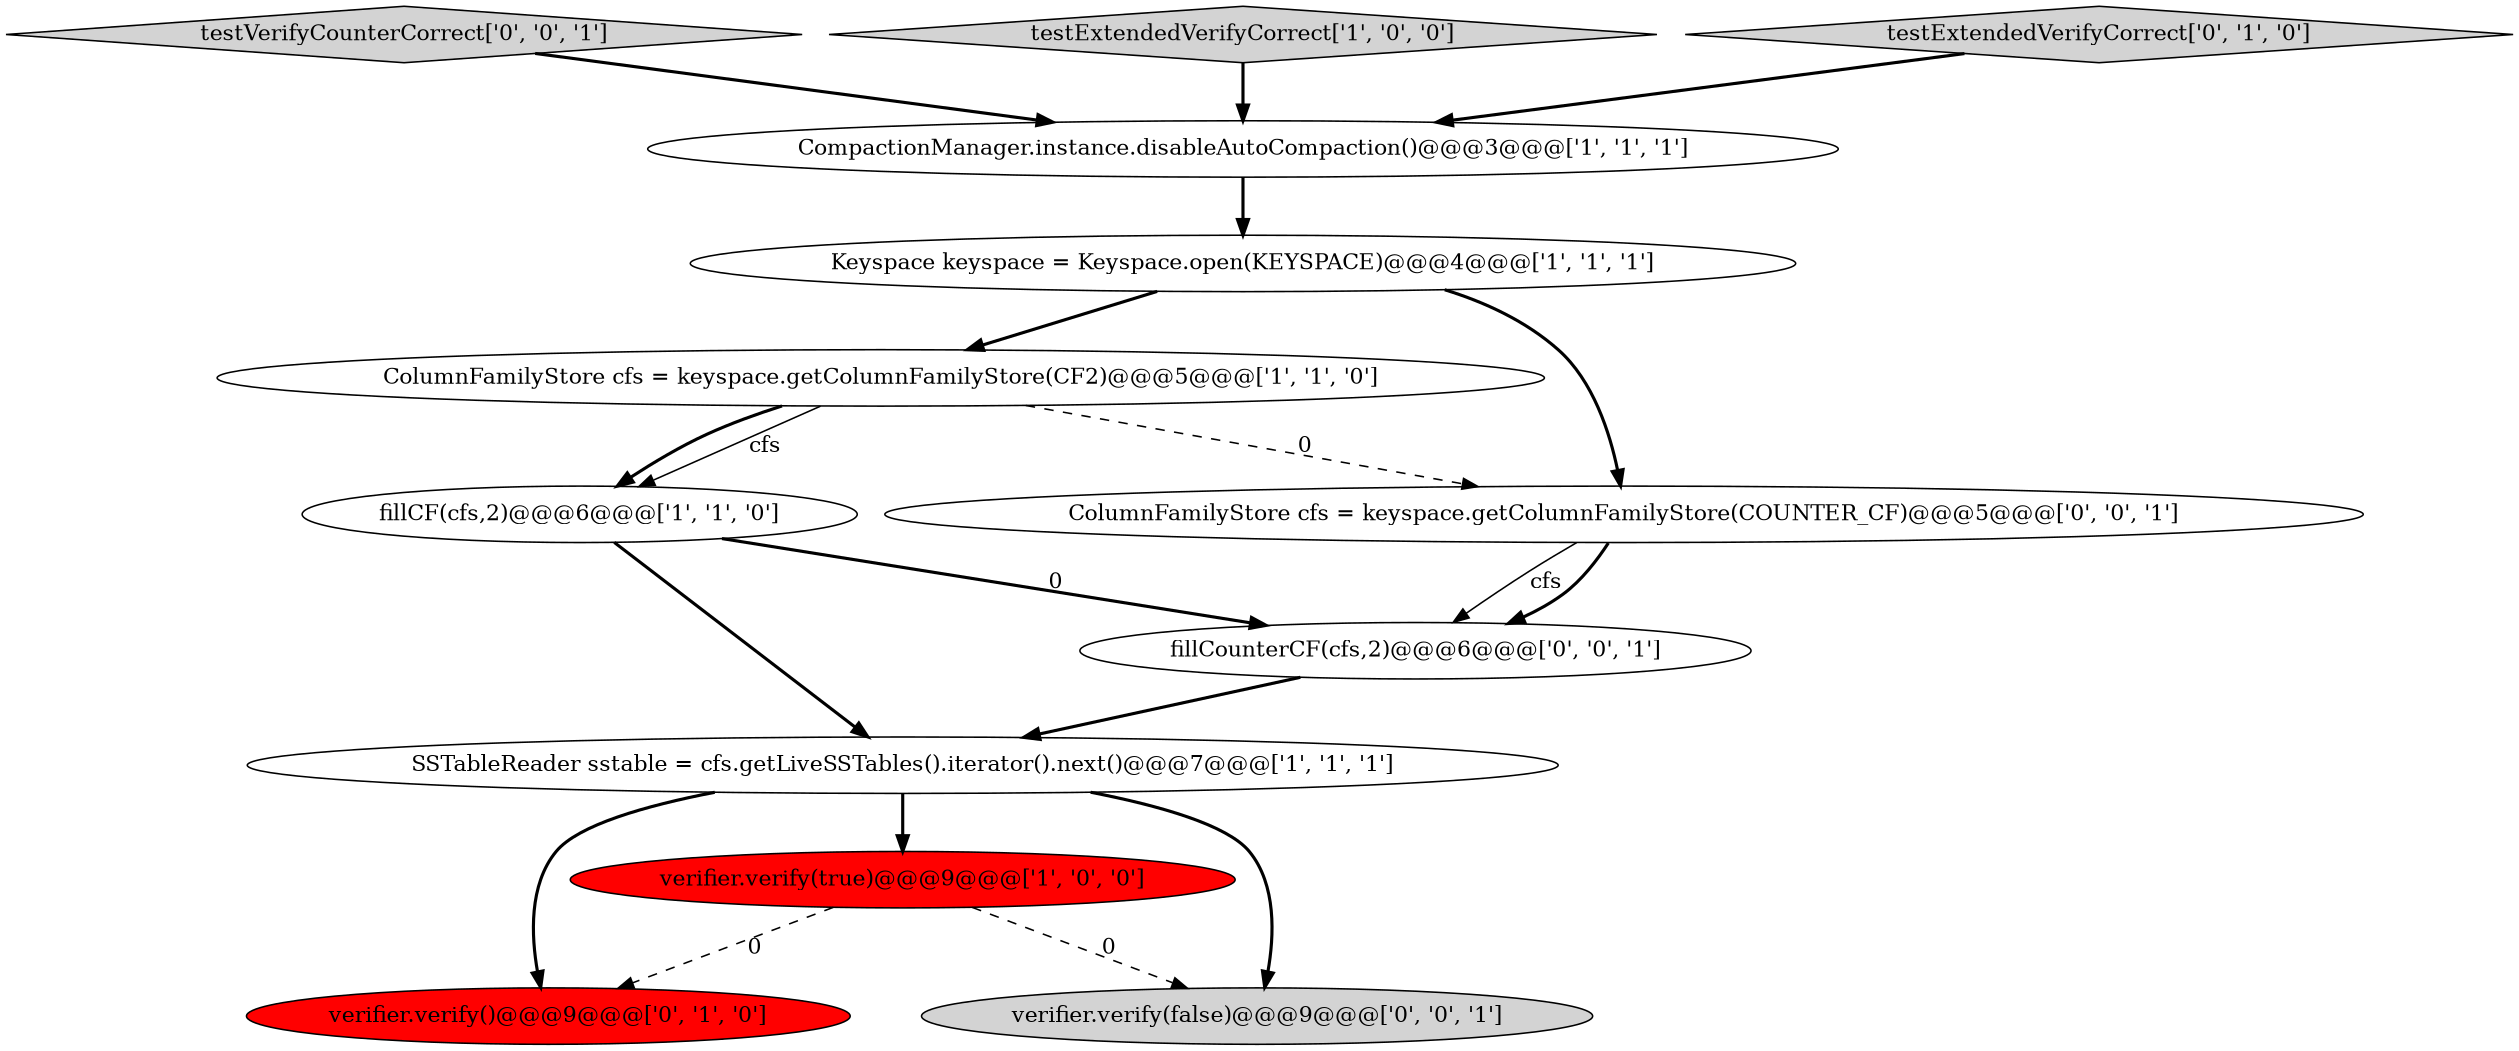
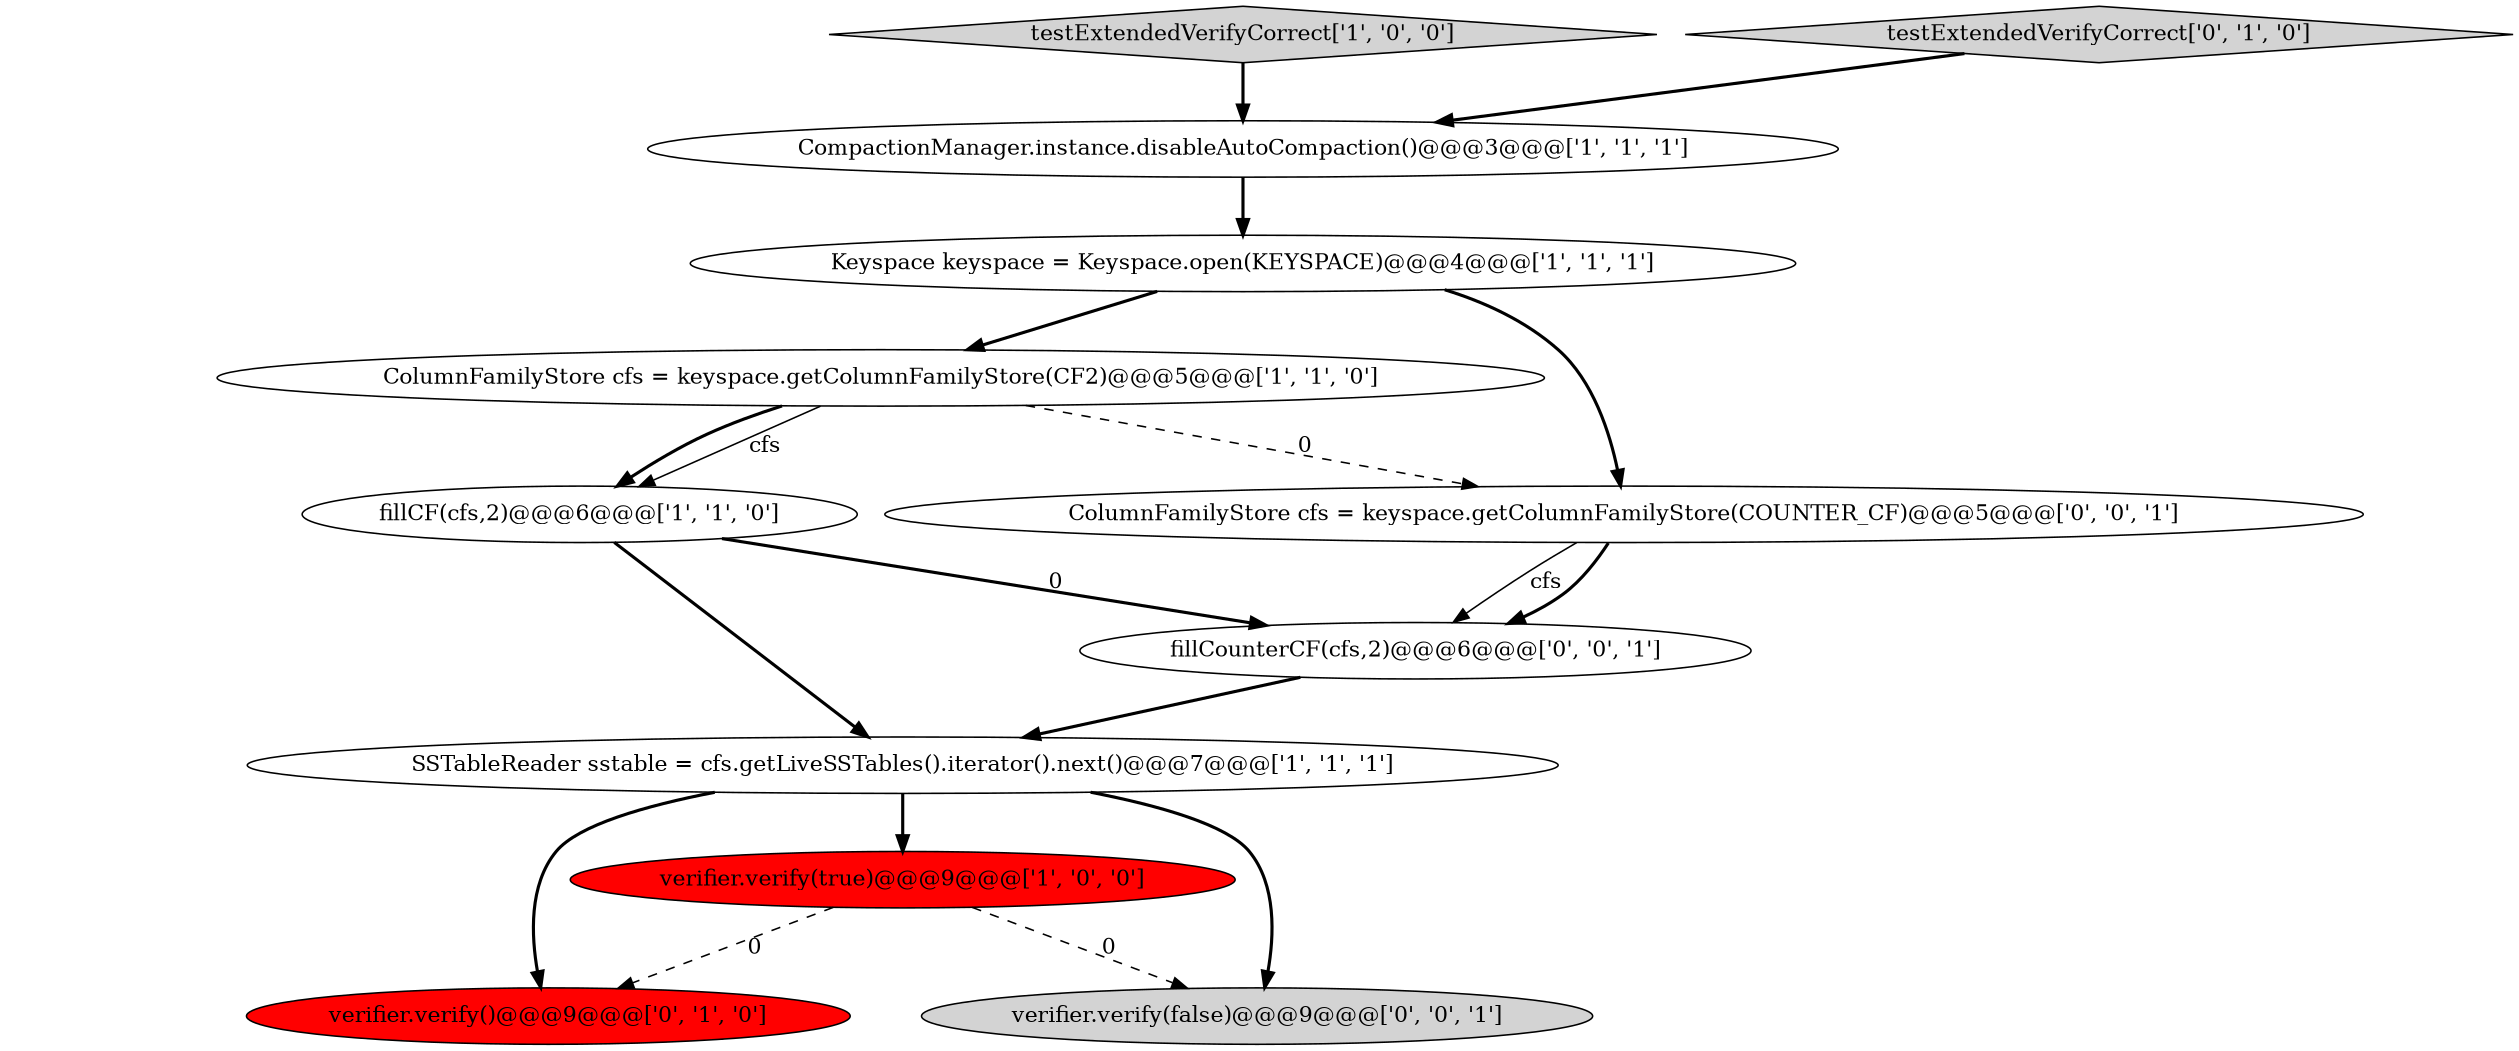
node "testVerifyCounterCorrect['0', '0', '1']": removed
